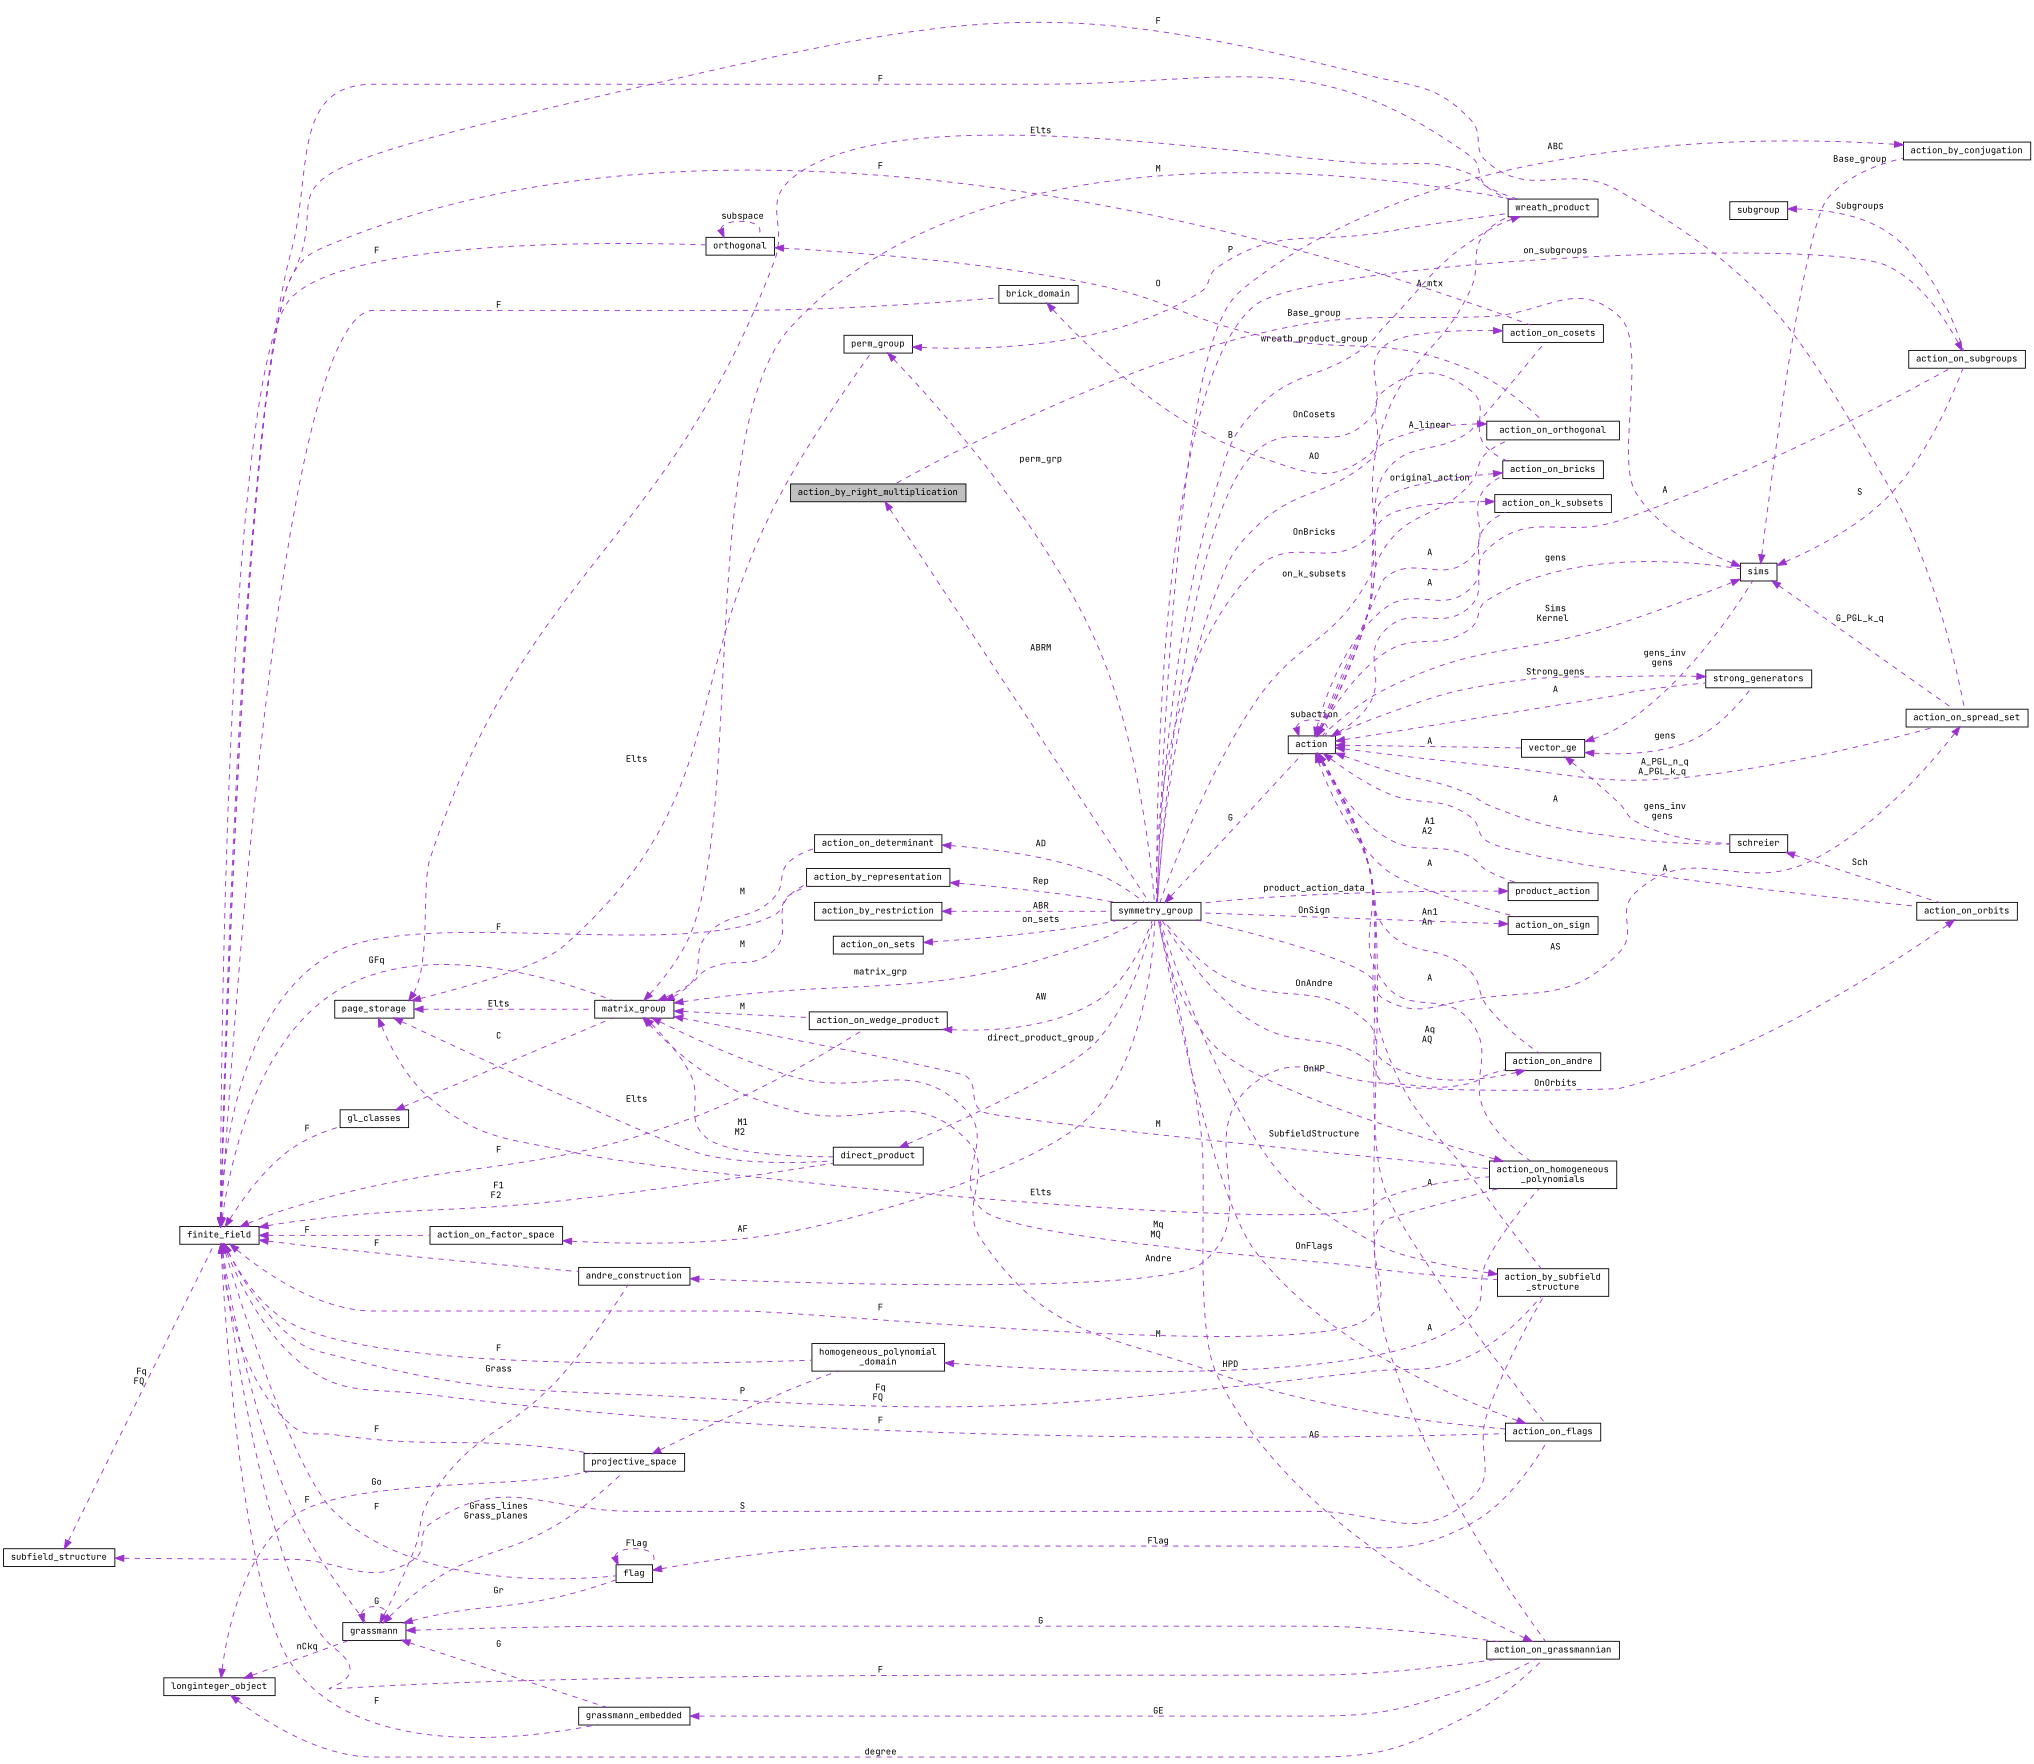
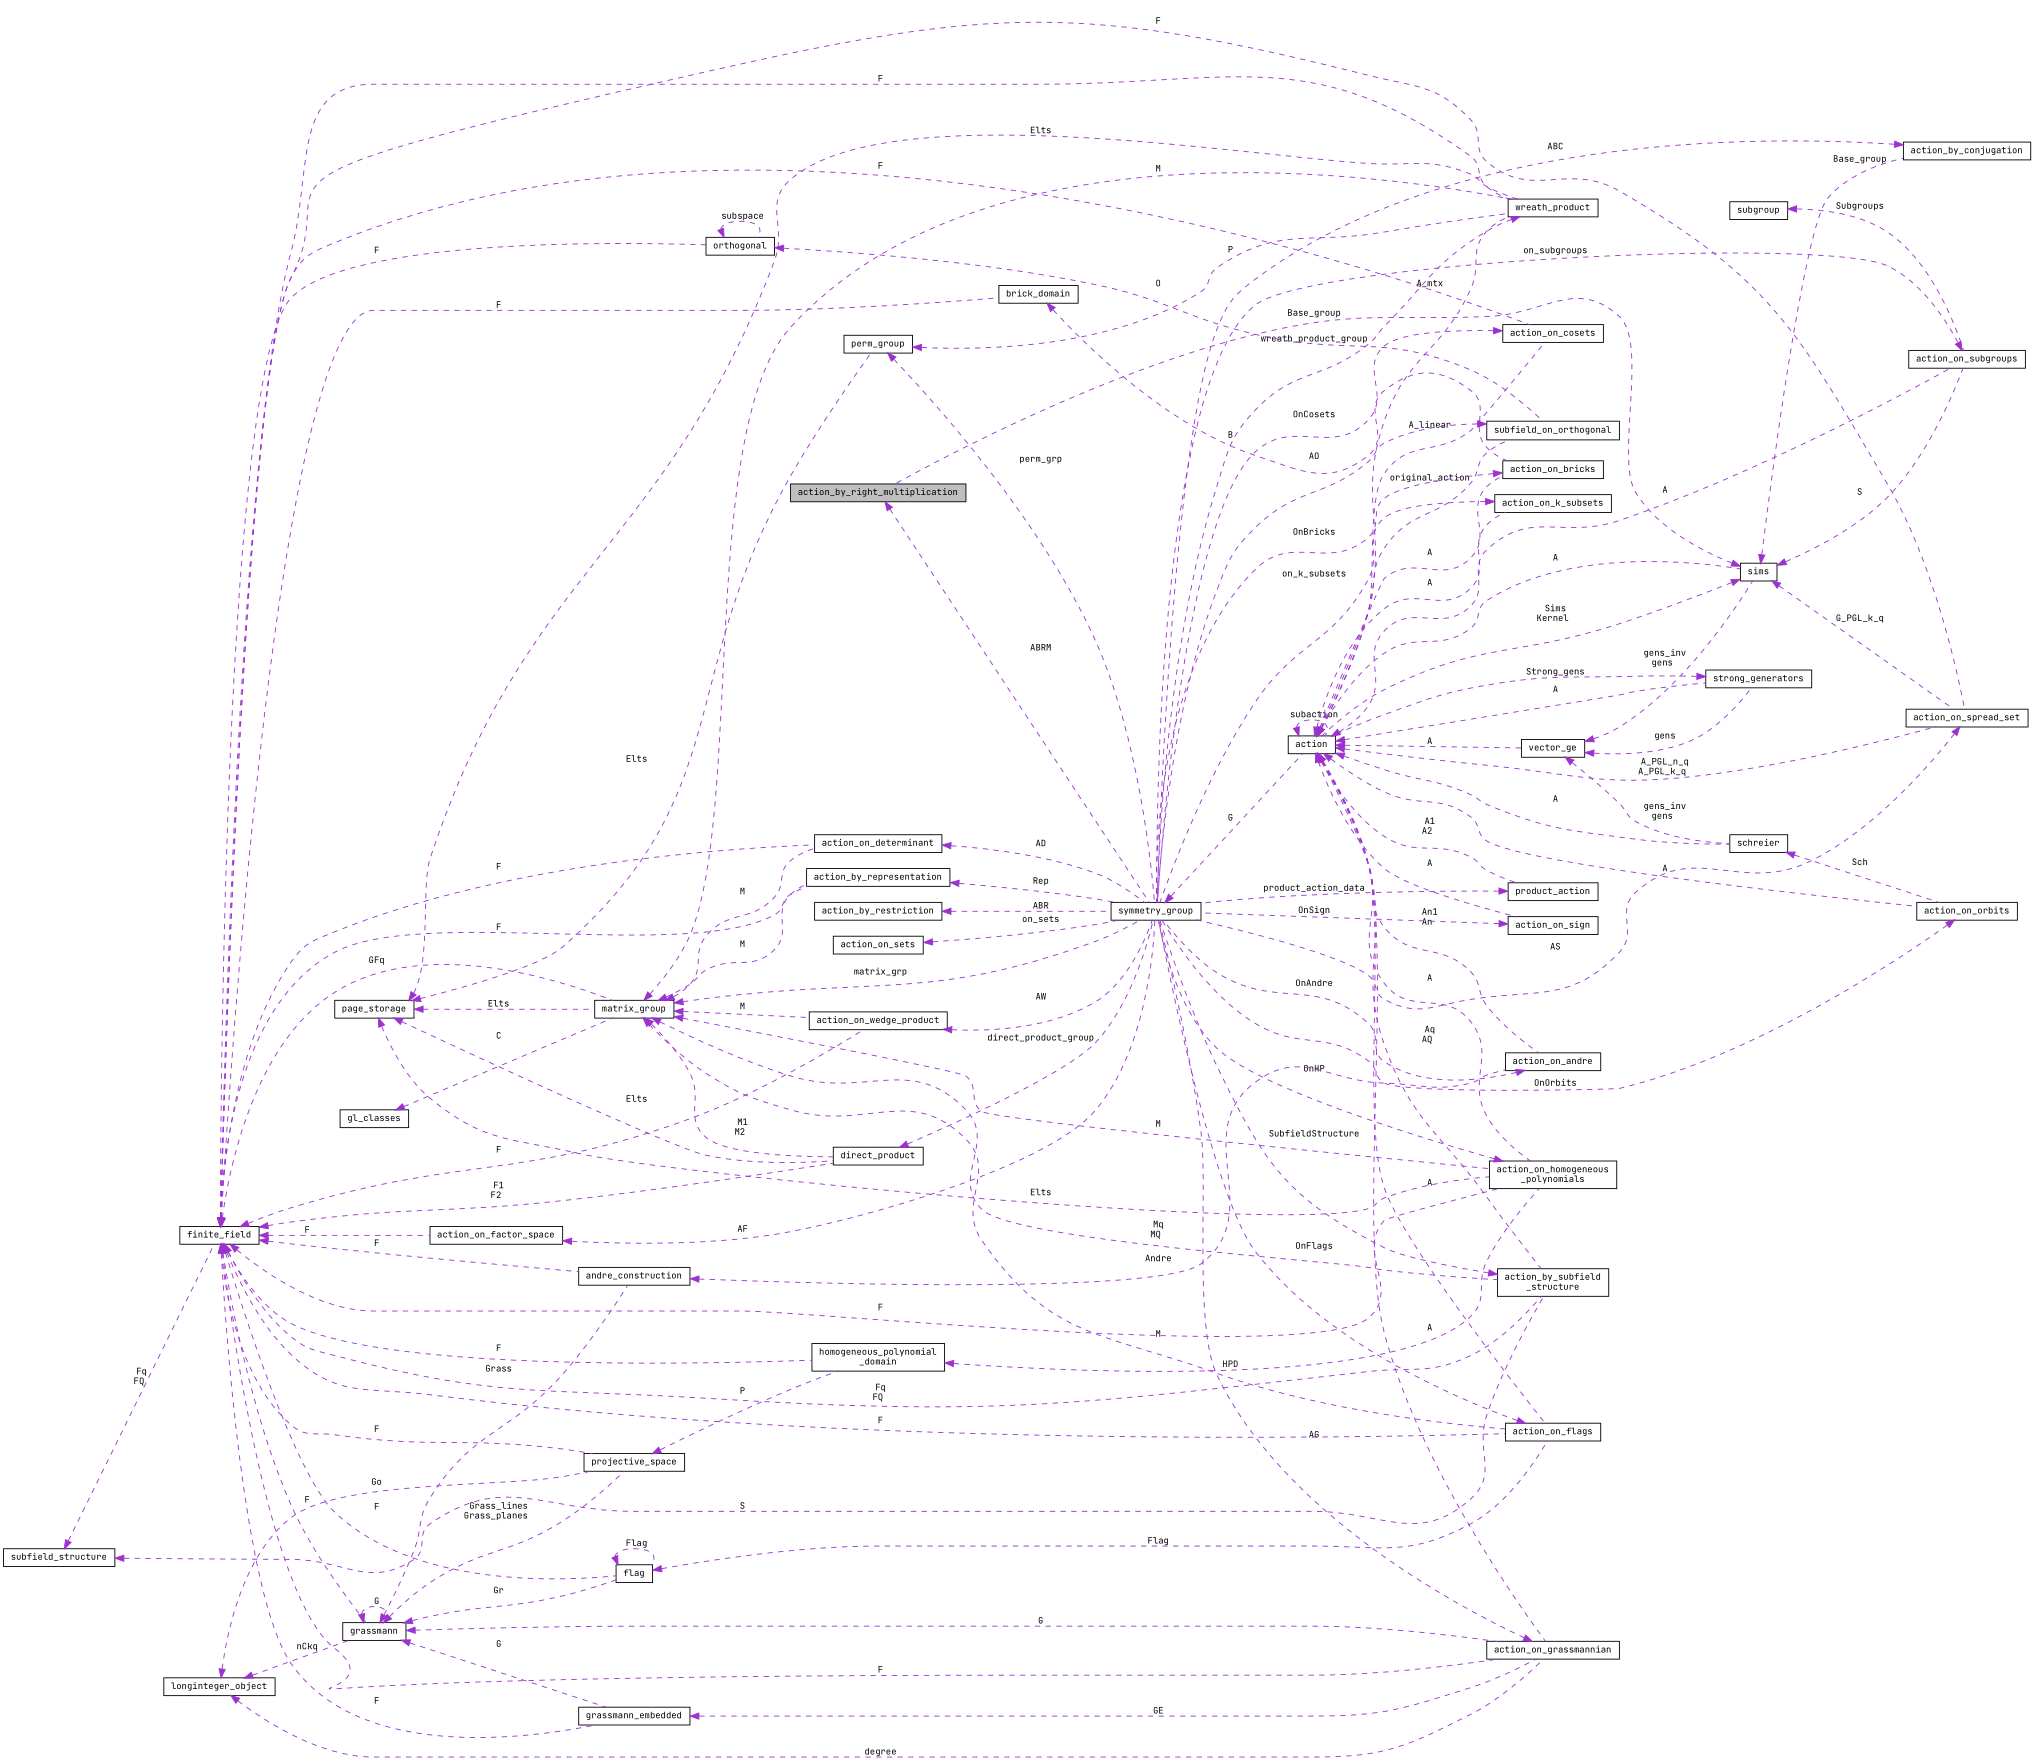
node "action_on_orthogonal": label "action_on_orthogonal" -> "subfield_on_orthogonal"
edge "sims" -> "action": label " gens" -> " A"
edge "gl_classes" -> "finite_field": now "action_on_determinant" -> "finite_field"
